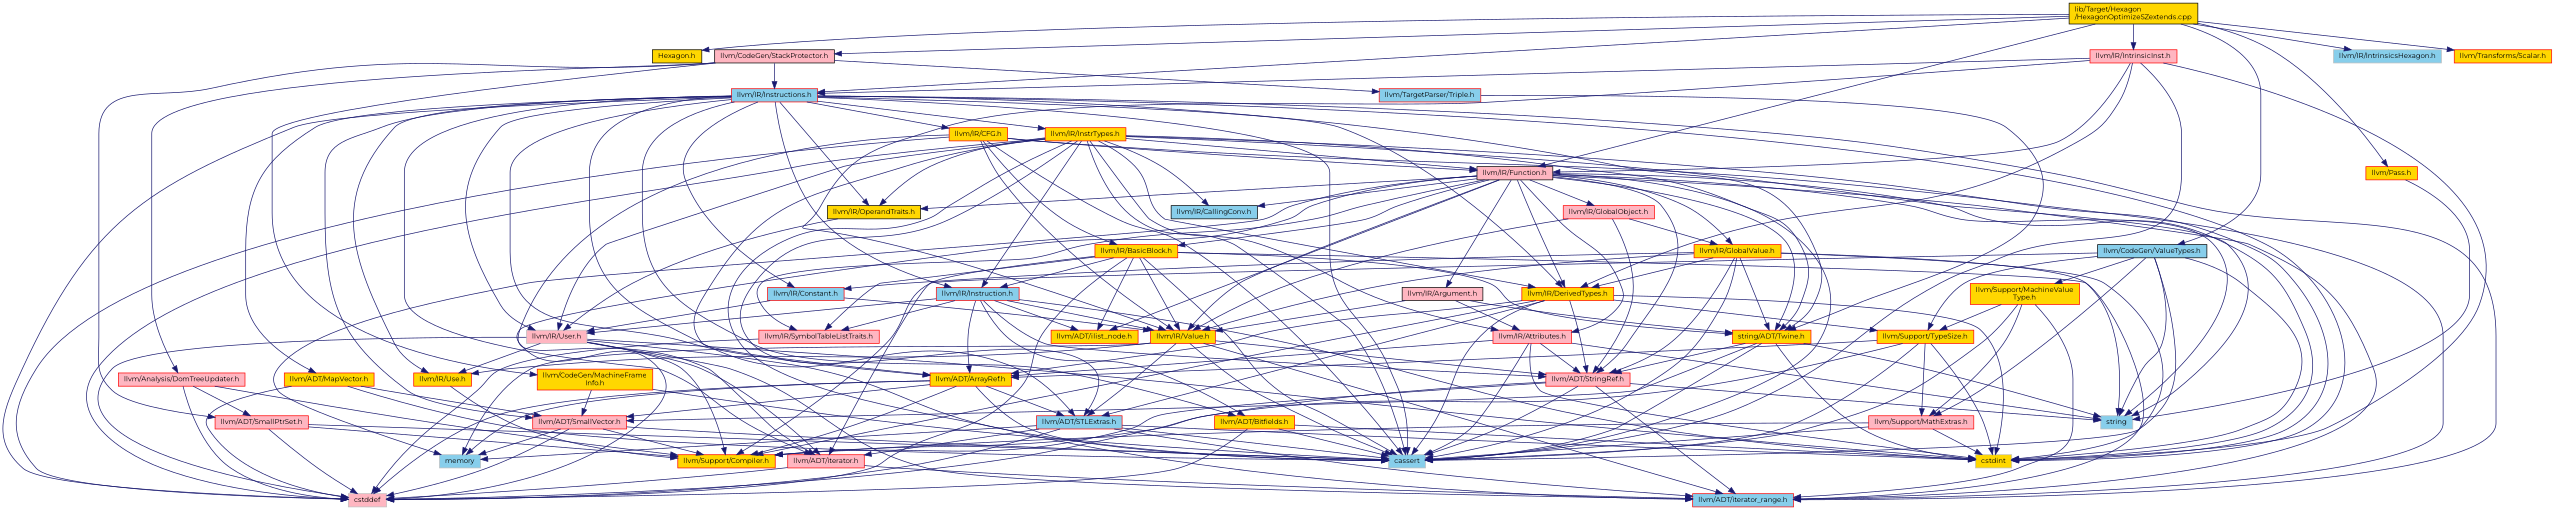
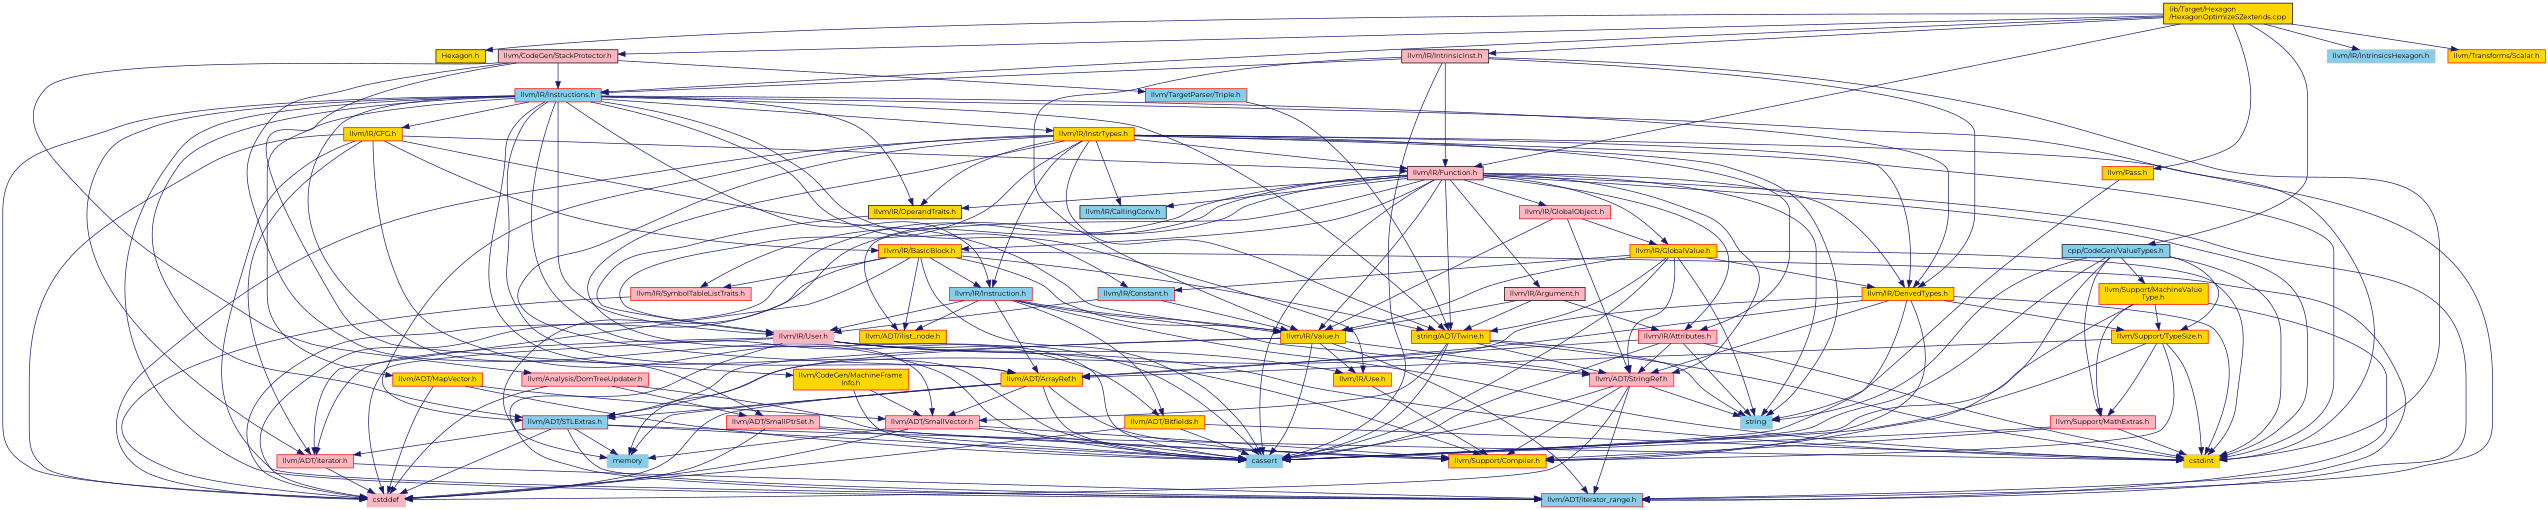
node "llvm/IR/IntrinsicInst.h": color red -> black
node "llvm/CodeGen/ValueTypes.h": label "llvm/CodeGen/ValueTypes.h" -> "cpp/CodeGen/ValueTypes.h"
edge "llvm/IR/Instruction.h" -> "llvm/IR/SymbolTableListTraits.h": removed
